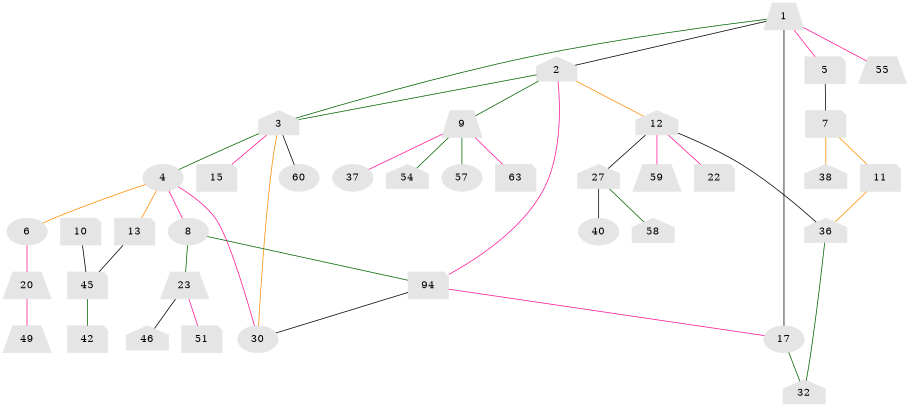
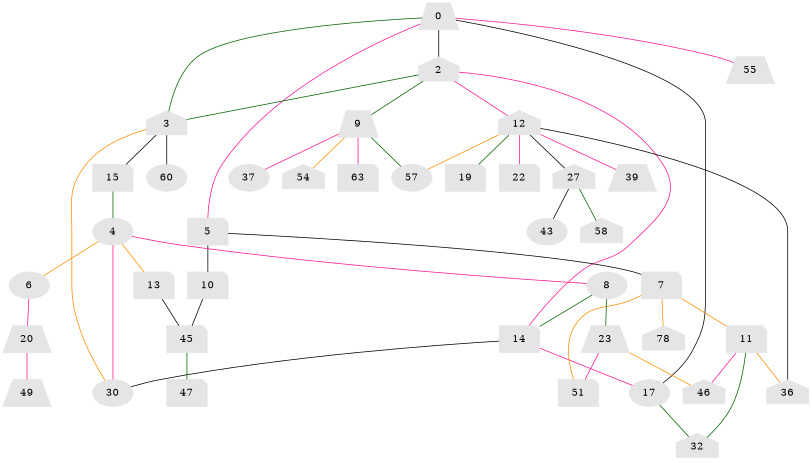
node "1": label "1" -> "0"
edge "2" -- "12": color darkorange -> deeppink
edge "3" -- "15": color deeppink -> black
edge "3" -- "4": now "15" -- "4"
edge "12" -- "57": added
edge "9" -- "54": color darkgreen -> darkorange
node "19": added
node "59": label "59" -> "39"
node "38": label "38" -> "78"
node "40": label "40" -> "43"
edge "5" -- "10": added
node "94": label "94" -> "14"
edge "36" -- "32": now "11" -- "32"
edge "23" -- "46": color black -> darkorange
edge "7" -- "51": added
node "42": label "42" -> "47"
edge "11" -- "46": added
